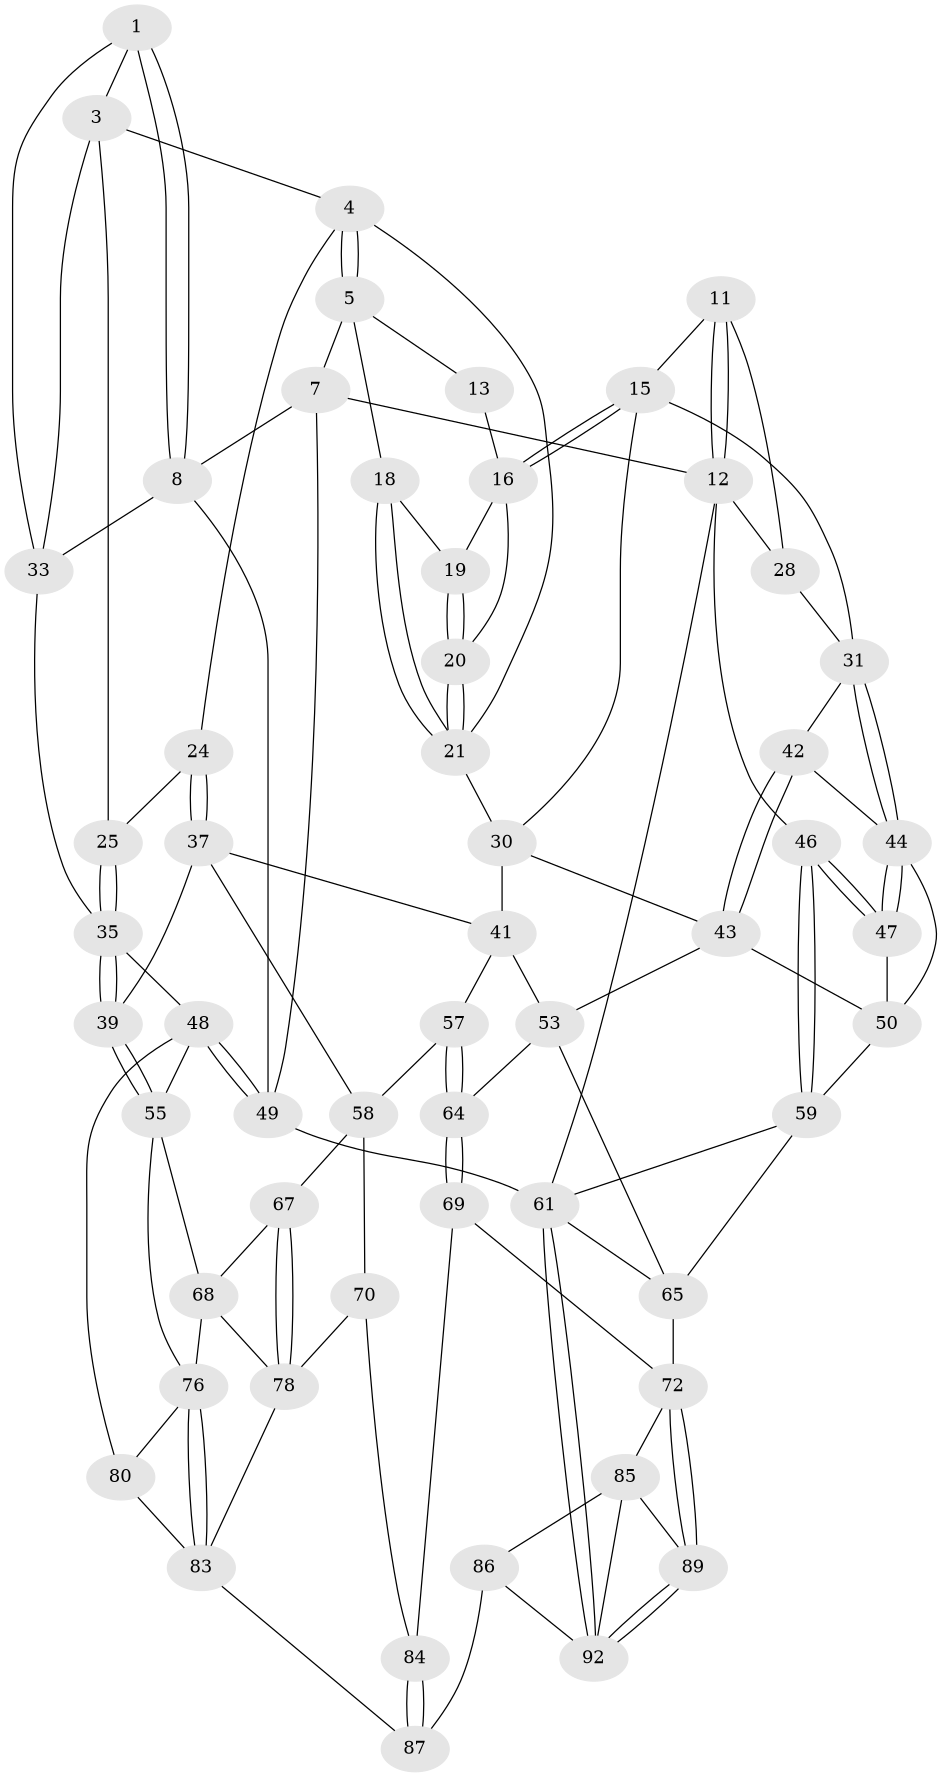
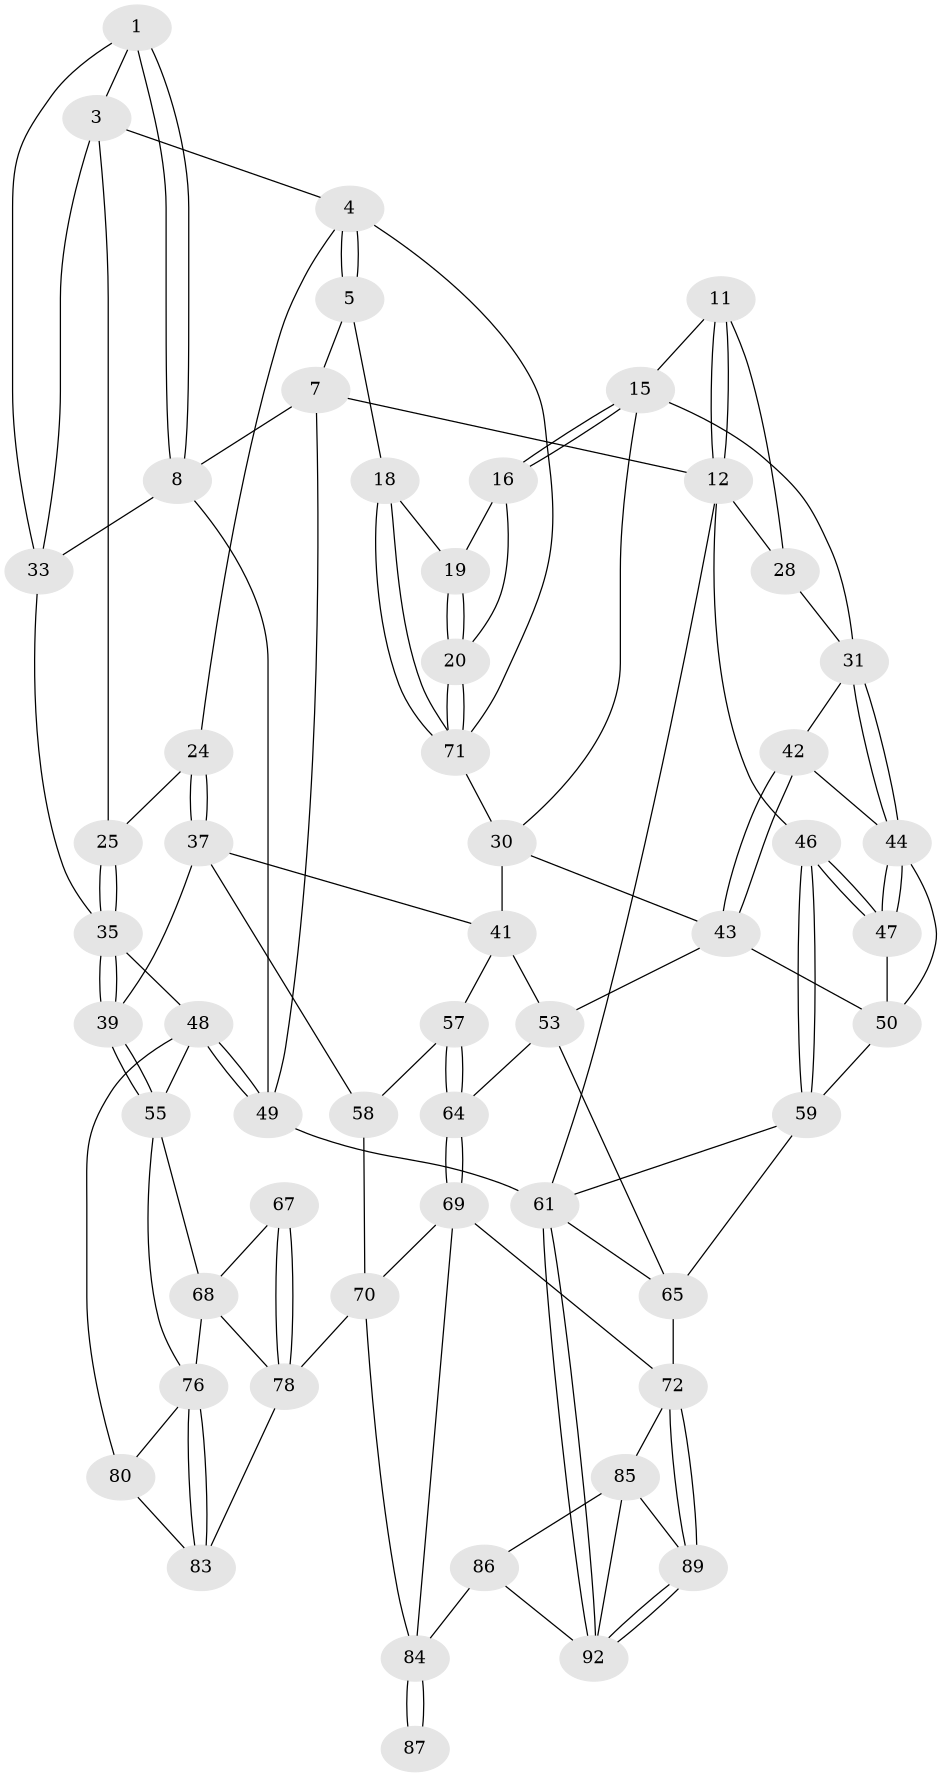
node "13": removed
node "21": label "21" -> "71"
edge "58" -- "67": removed
edge "69" -- "70": added
edge "83" -- "87": removed
edge "86" -- "87": now "86" -- "84"
